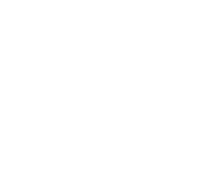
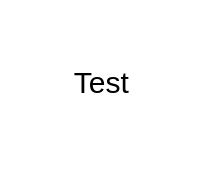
node "Test": added
